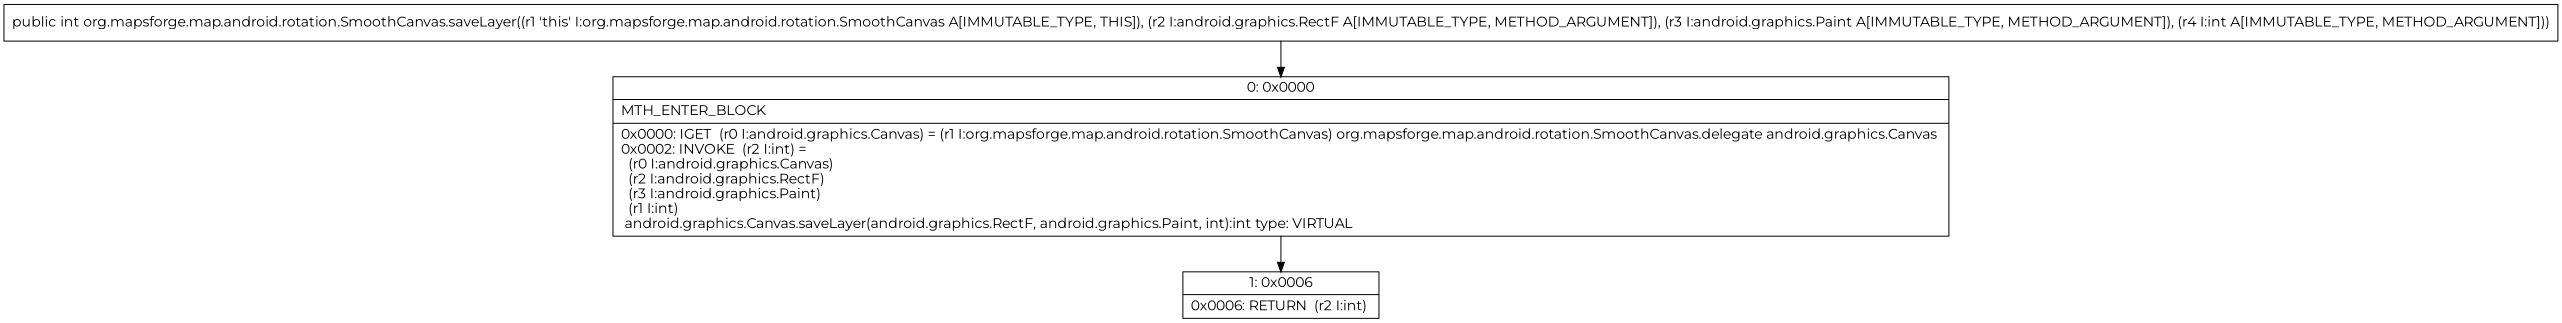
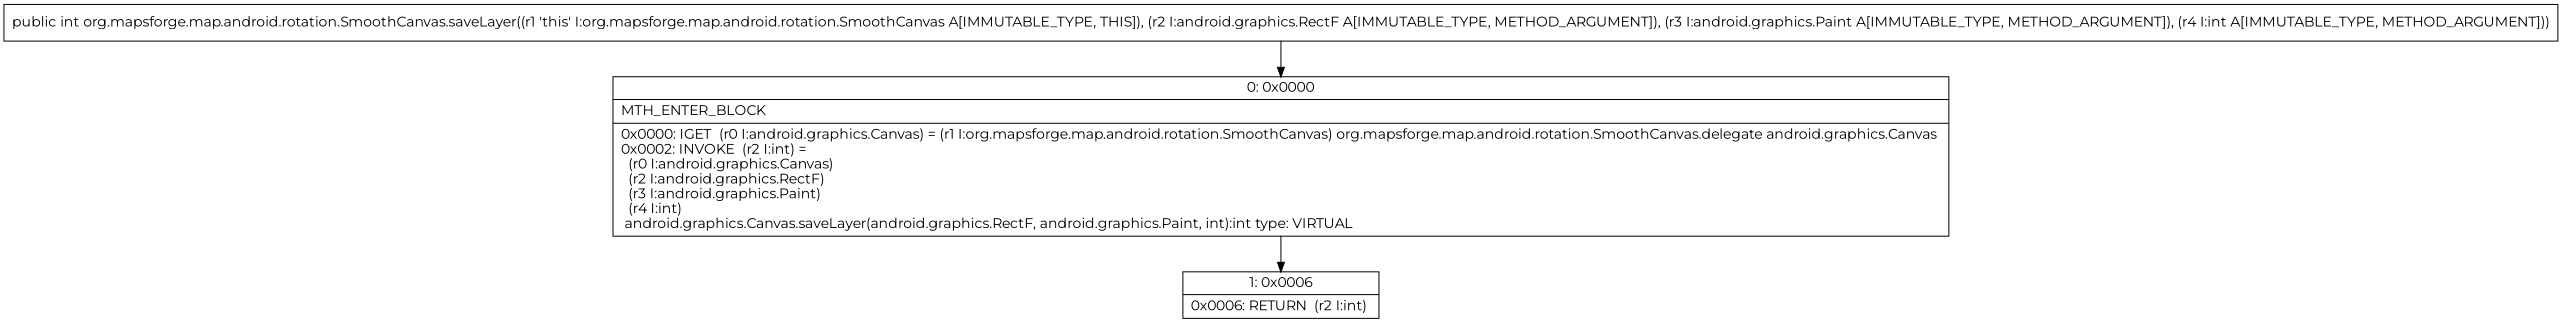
node "0: 0x0000": text "(r1 I:int)" -> "(r4 I:int)"
